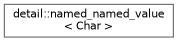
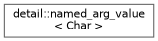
node "detail::named_named_value < Char >": label "detail::named_named_value < Char >" -> "detail::named_arg_value < Char >"
